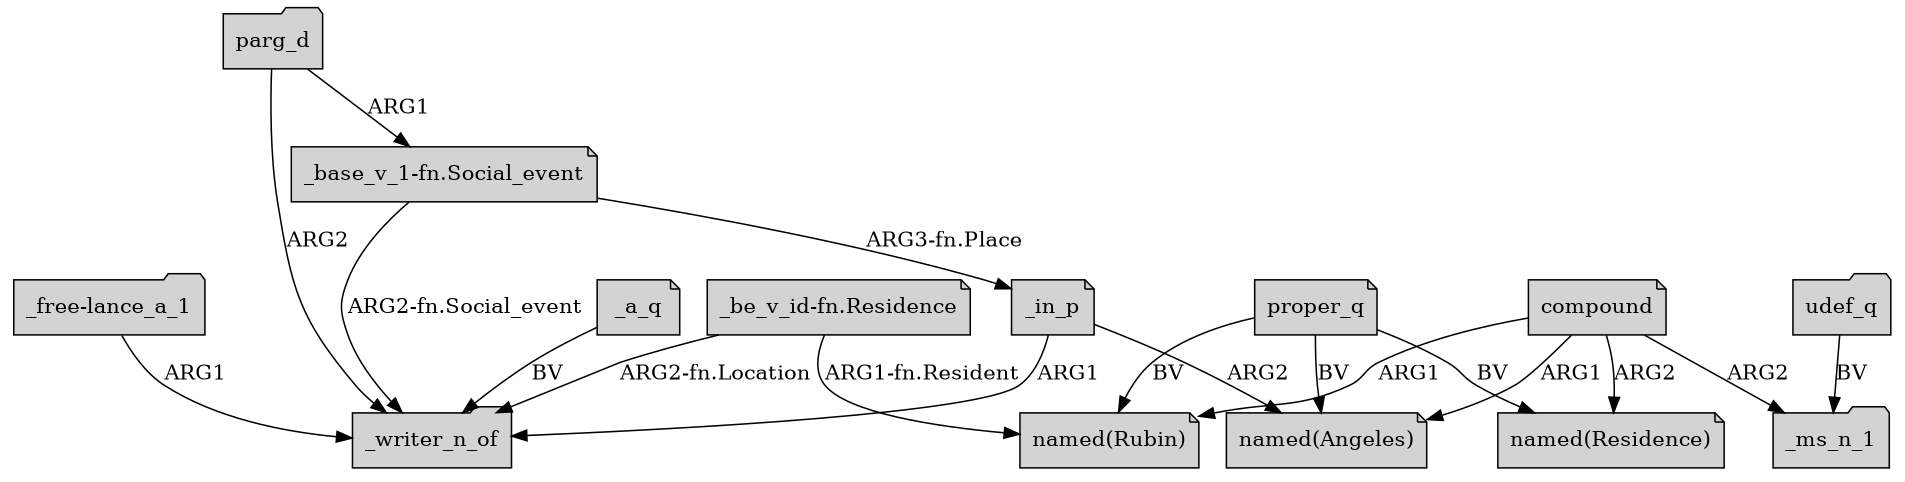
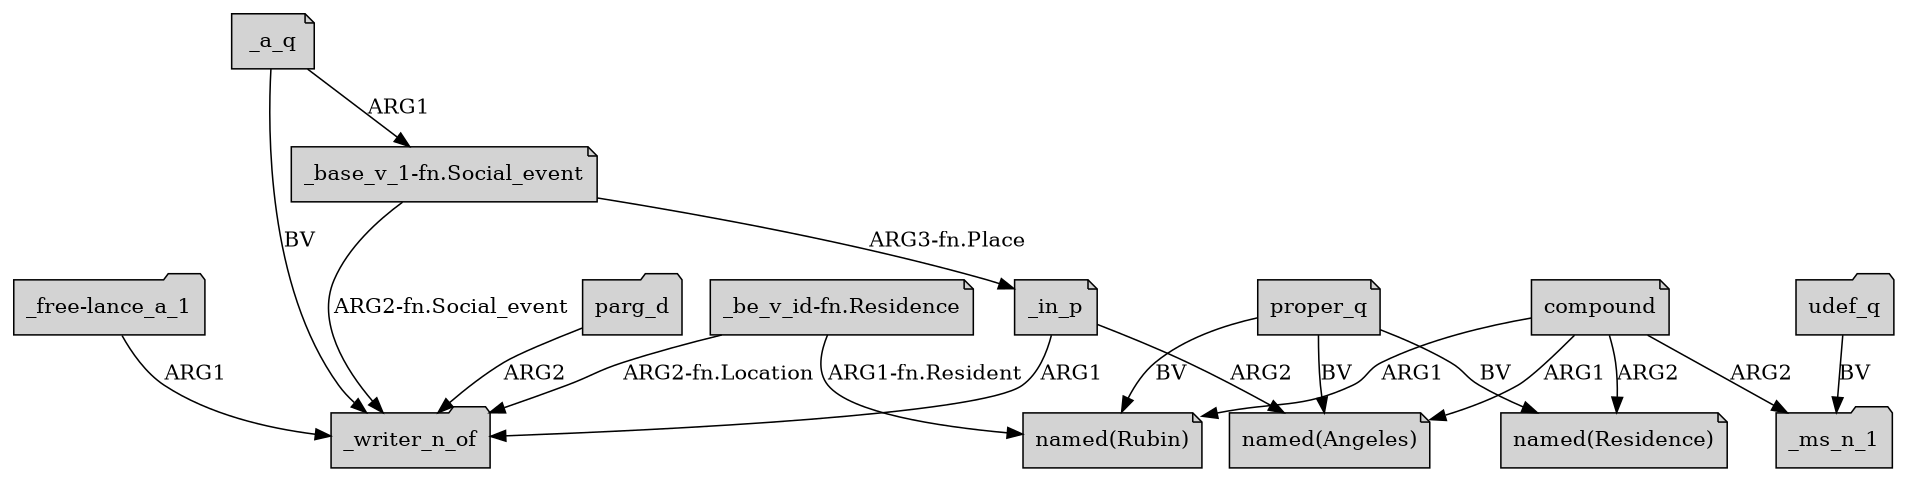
edge "parg_d" -> "_base_v_1-fn.Social_event": now "_a_q" -> "_base_v_1-fn.Social_event"
